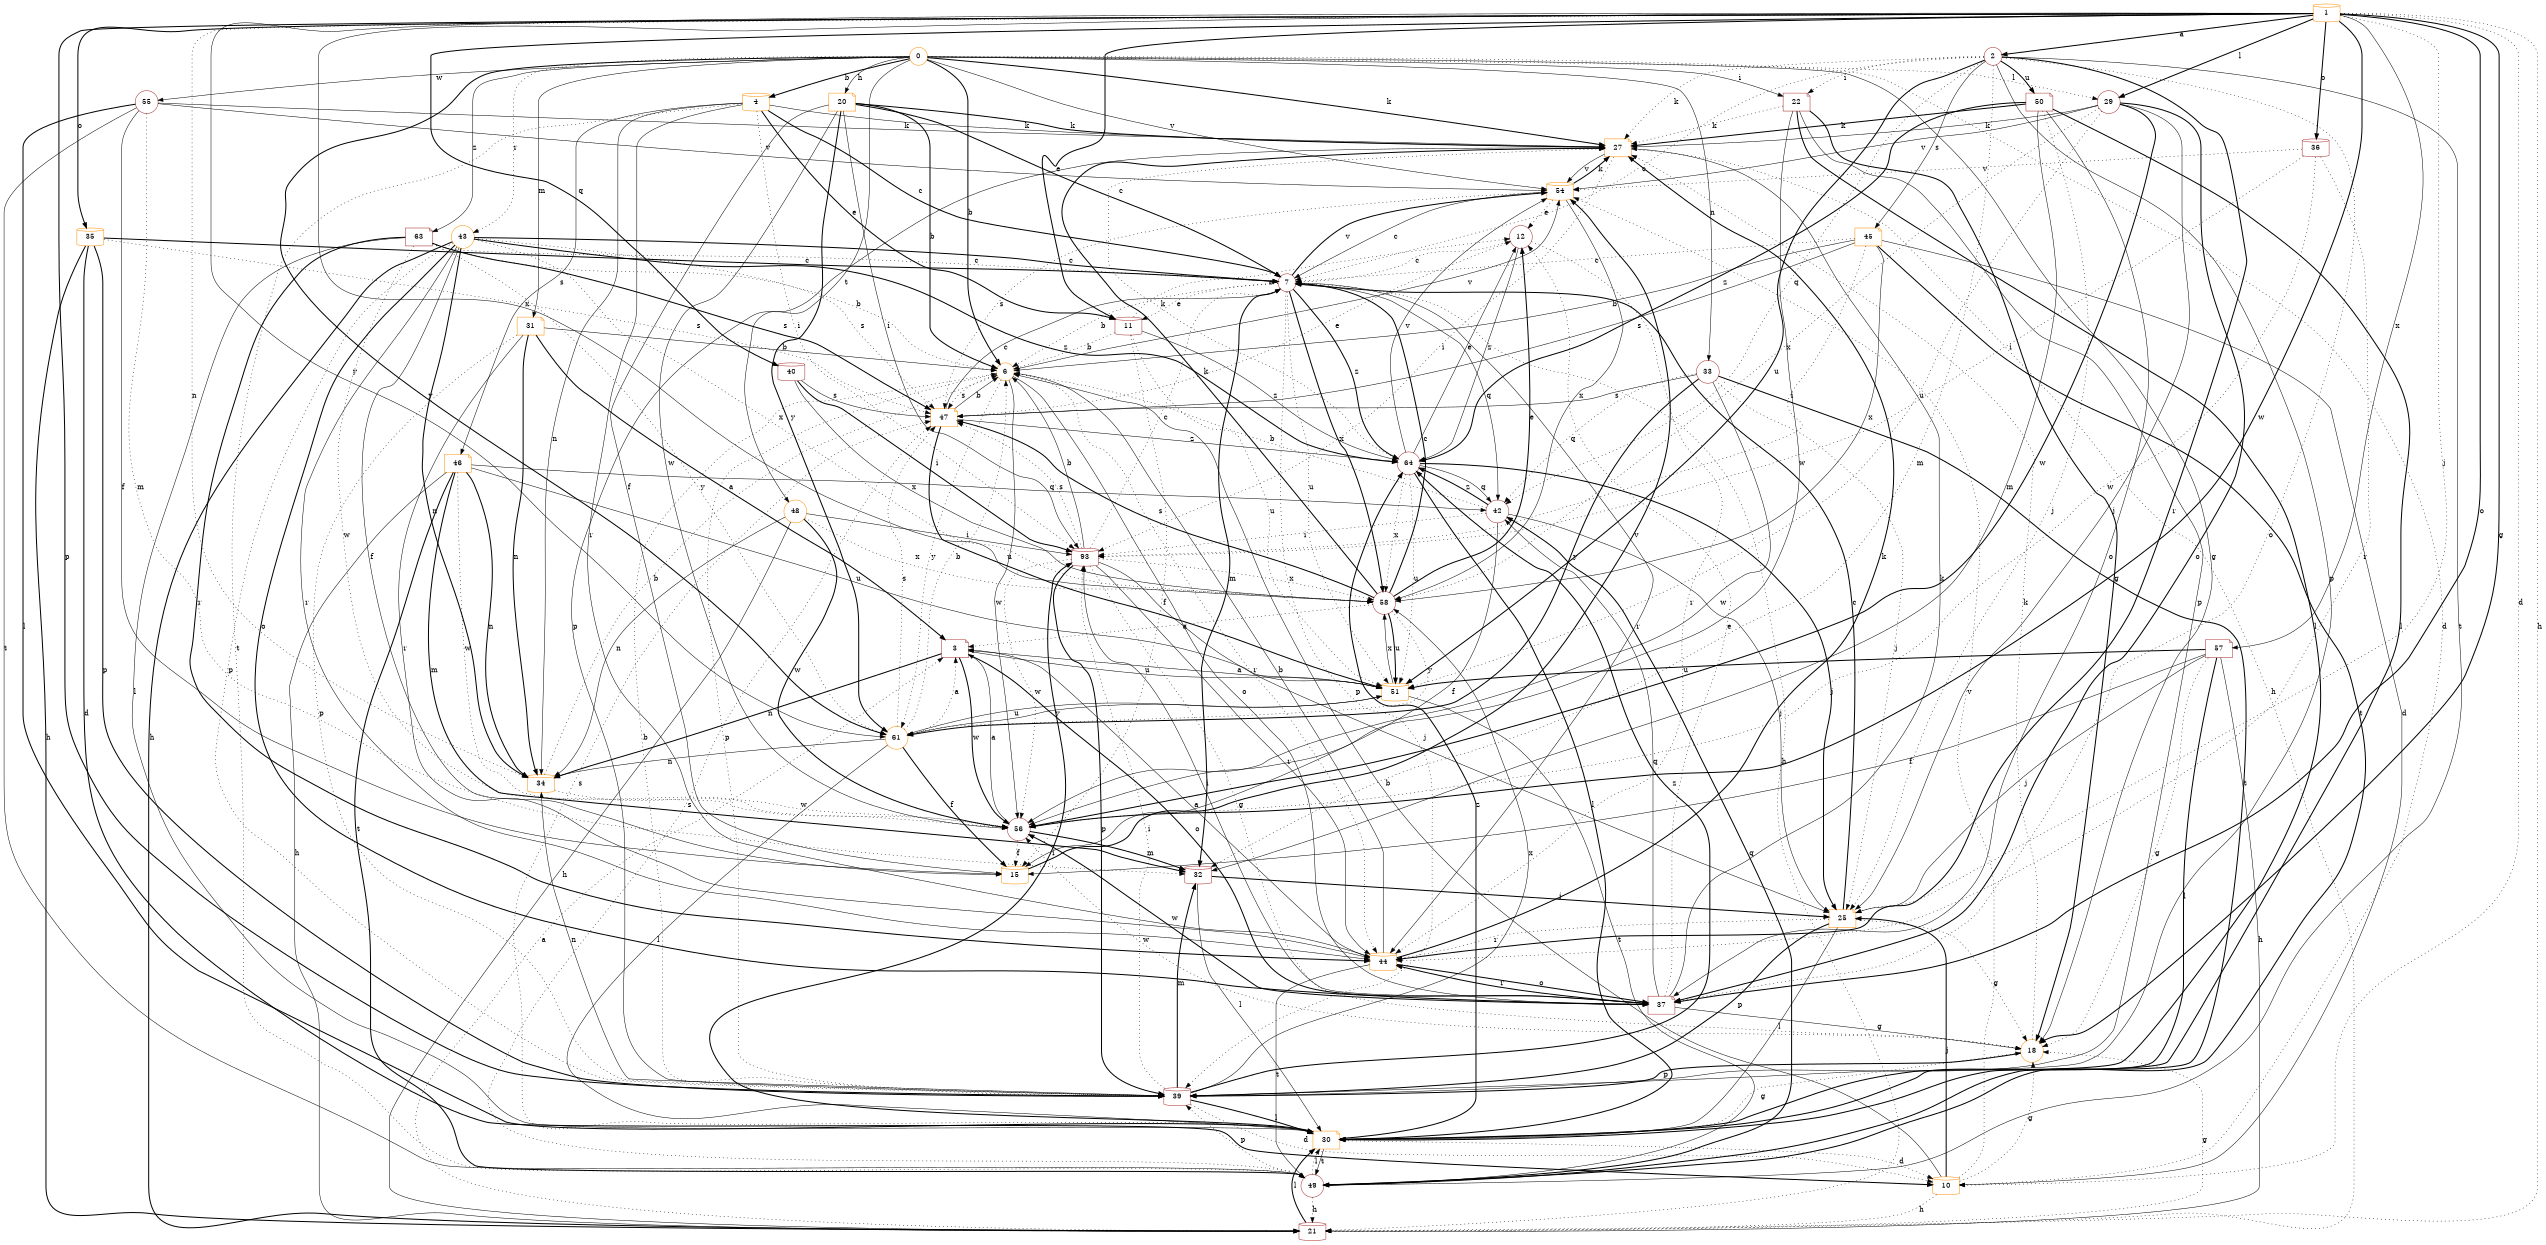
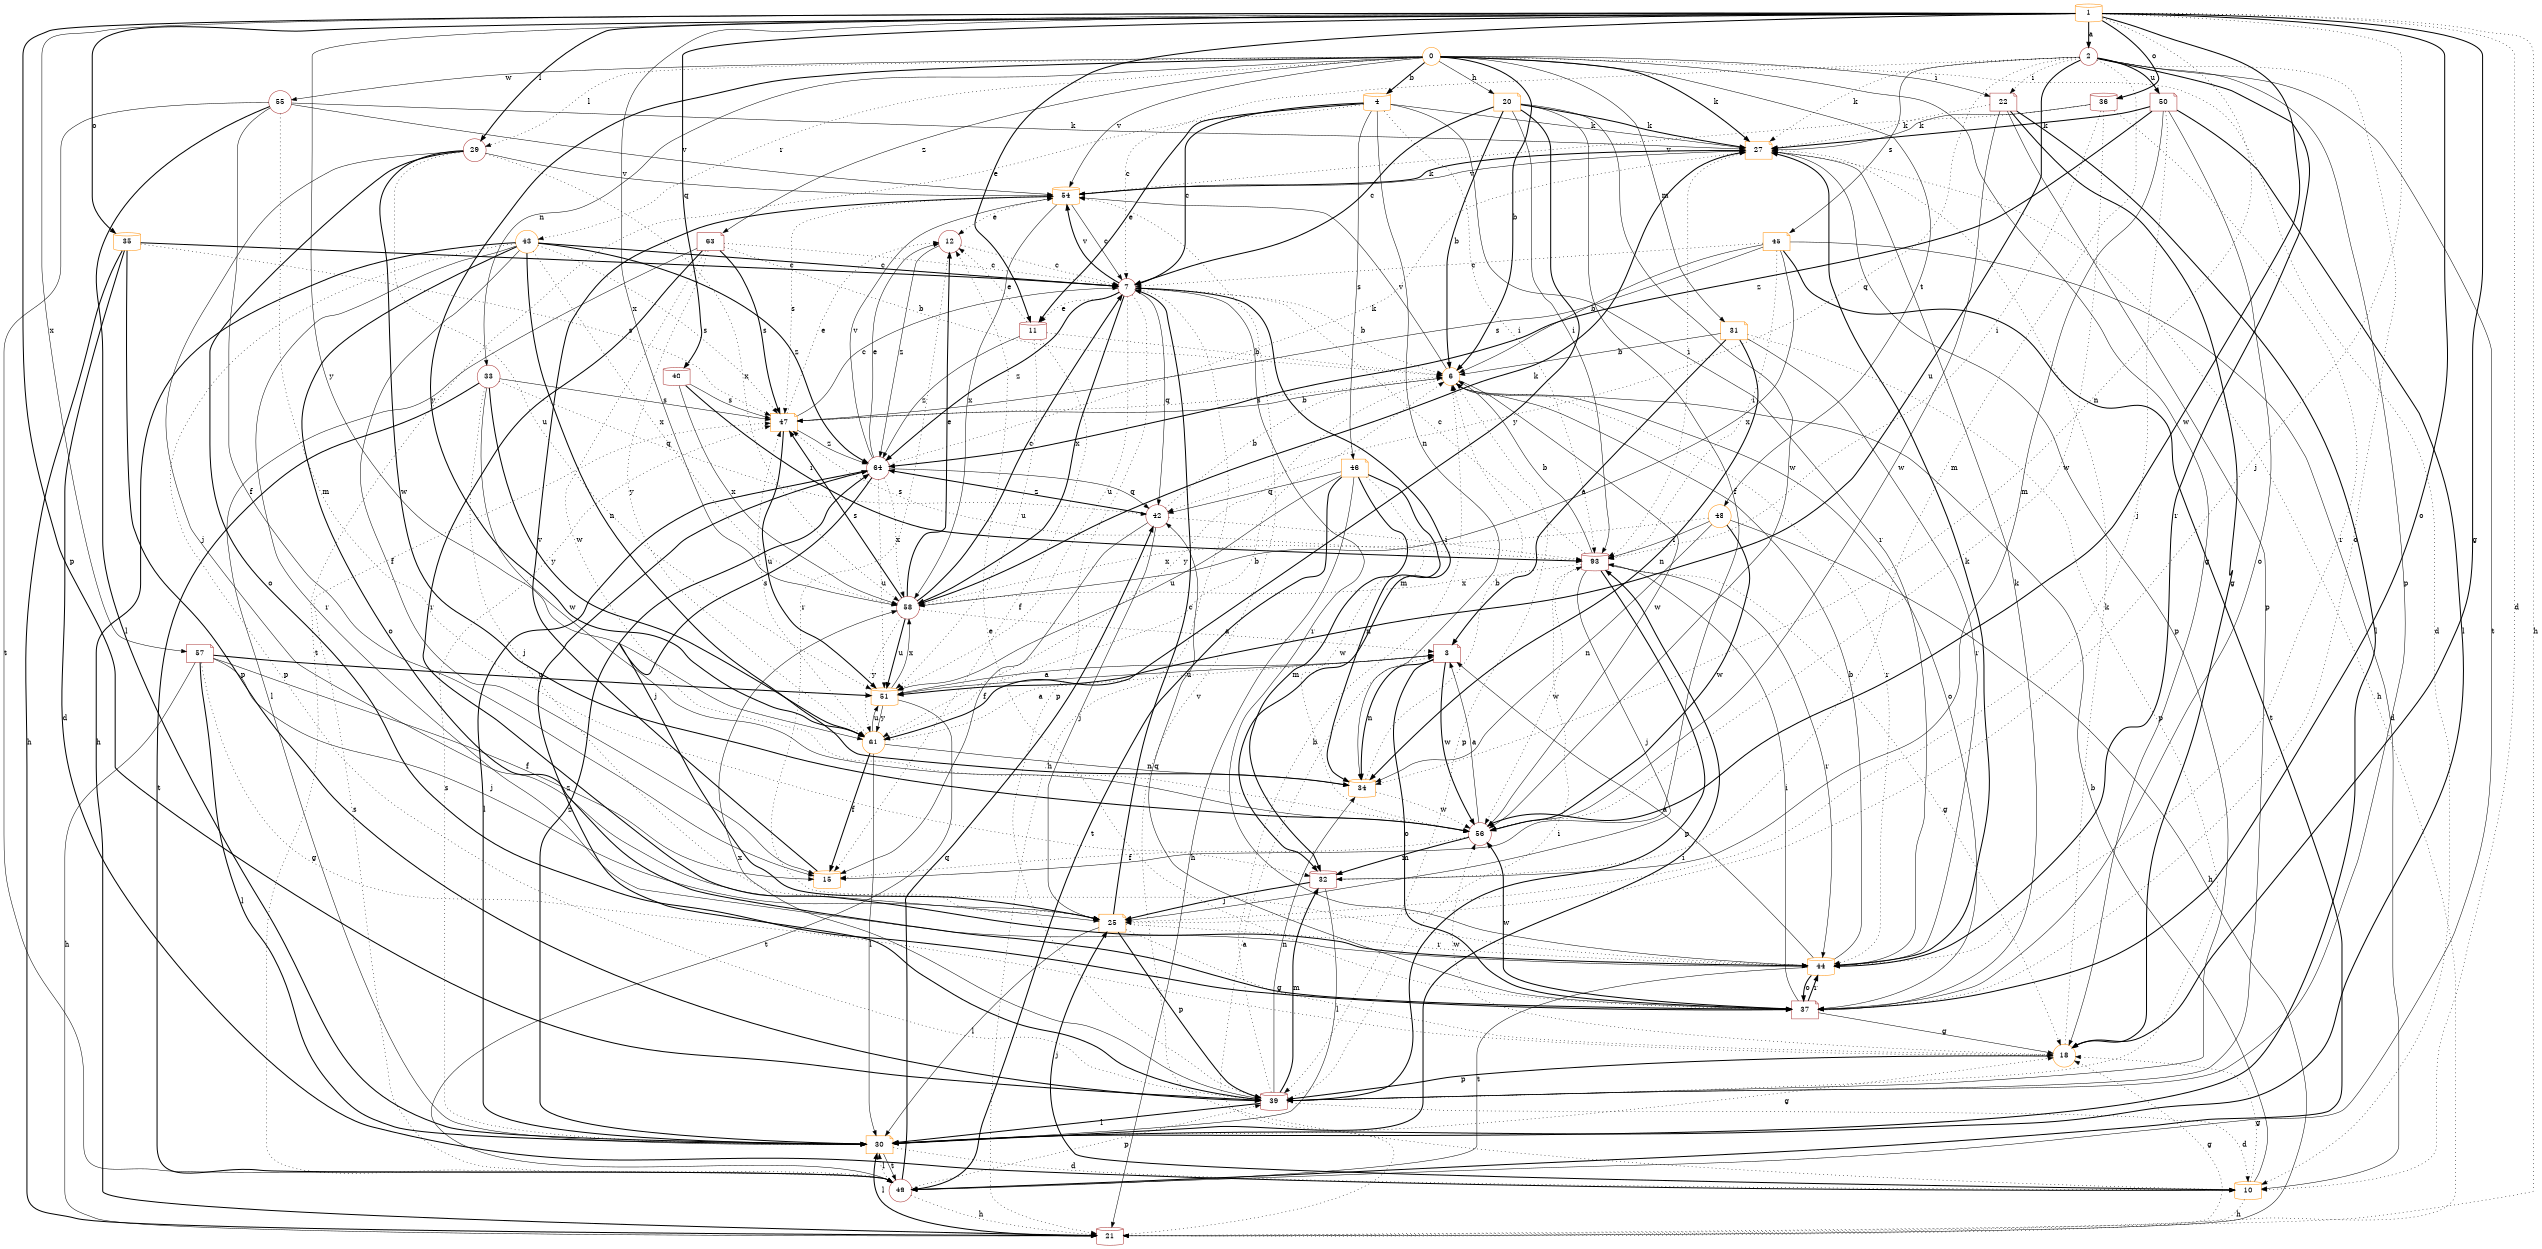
edge "29" -> "27": now "36" -> "27"
